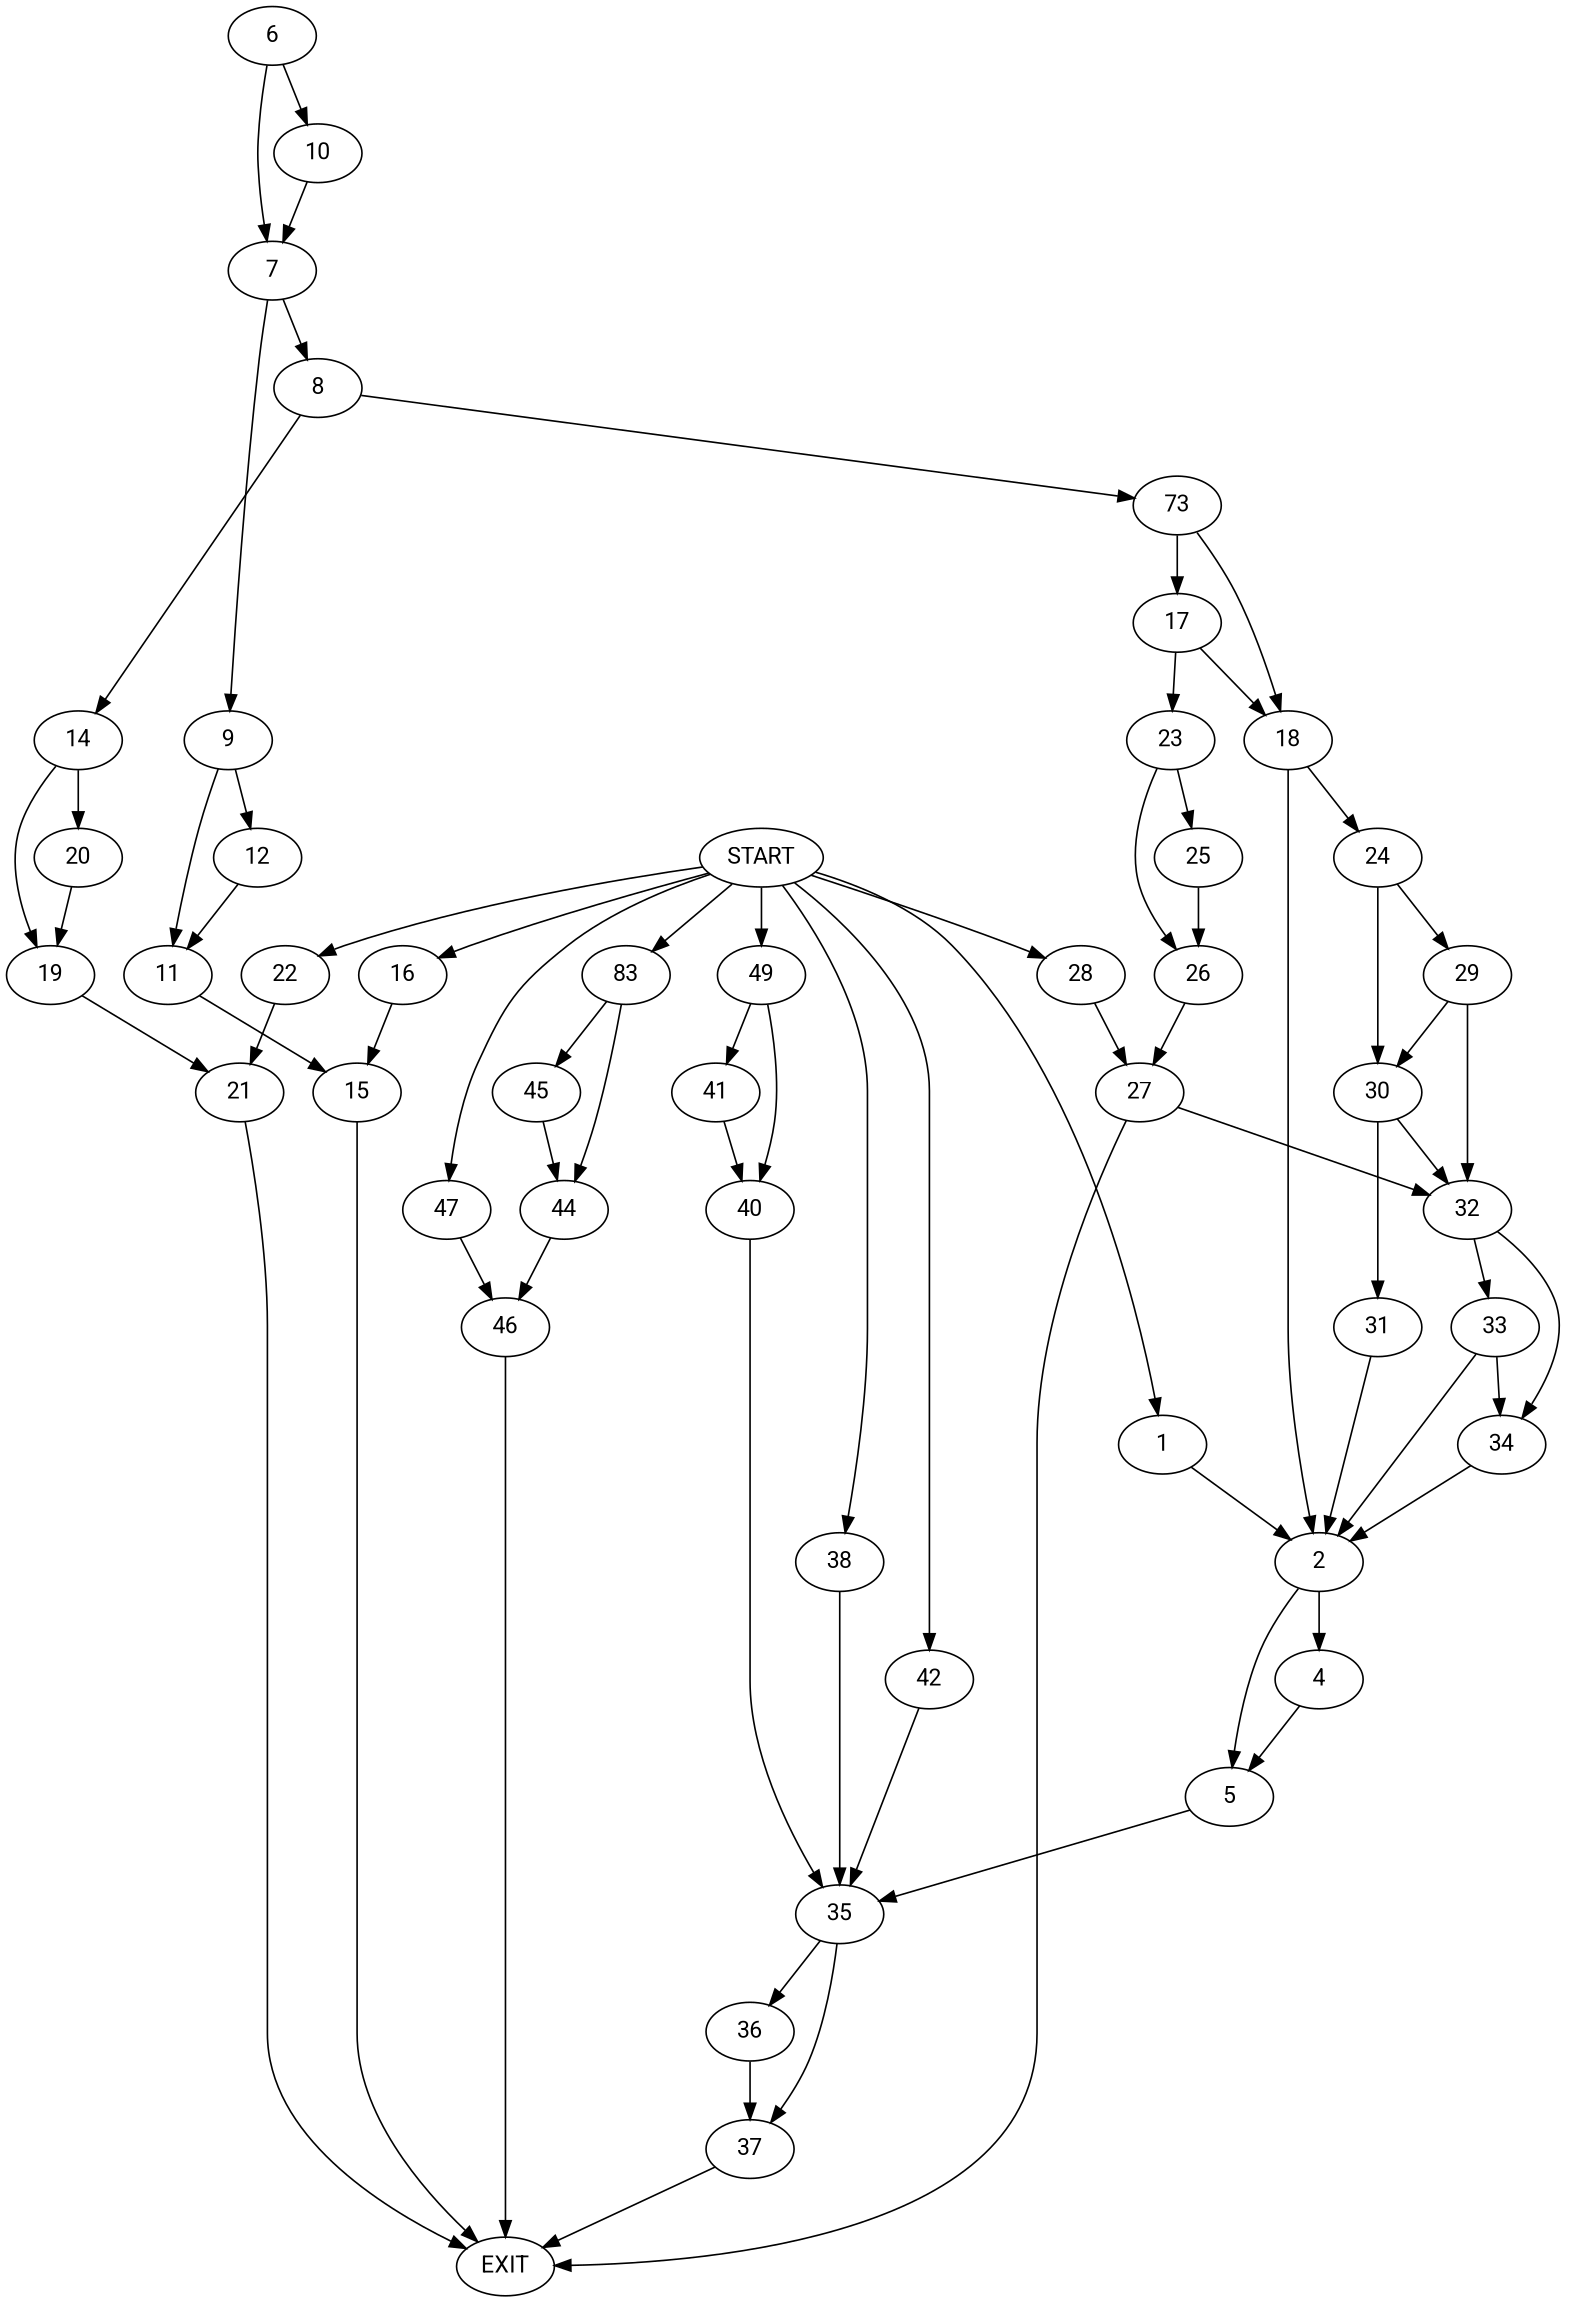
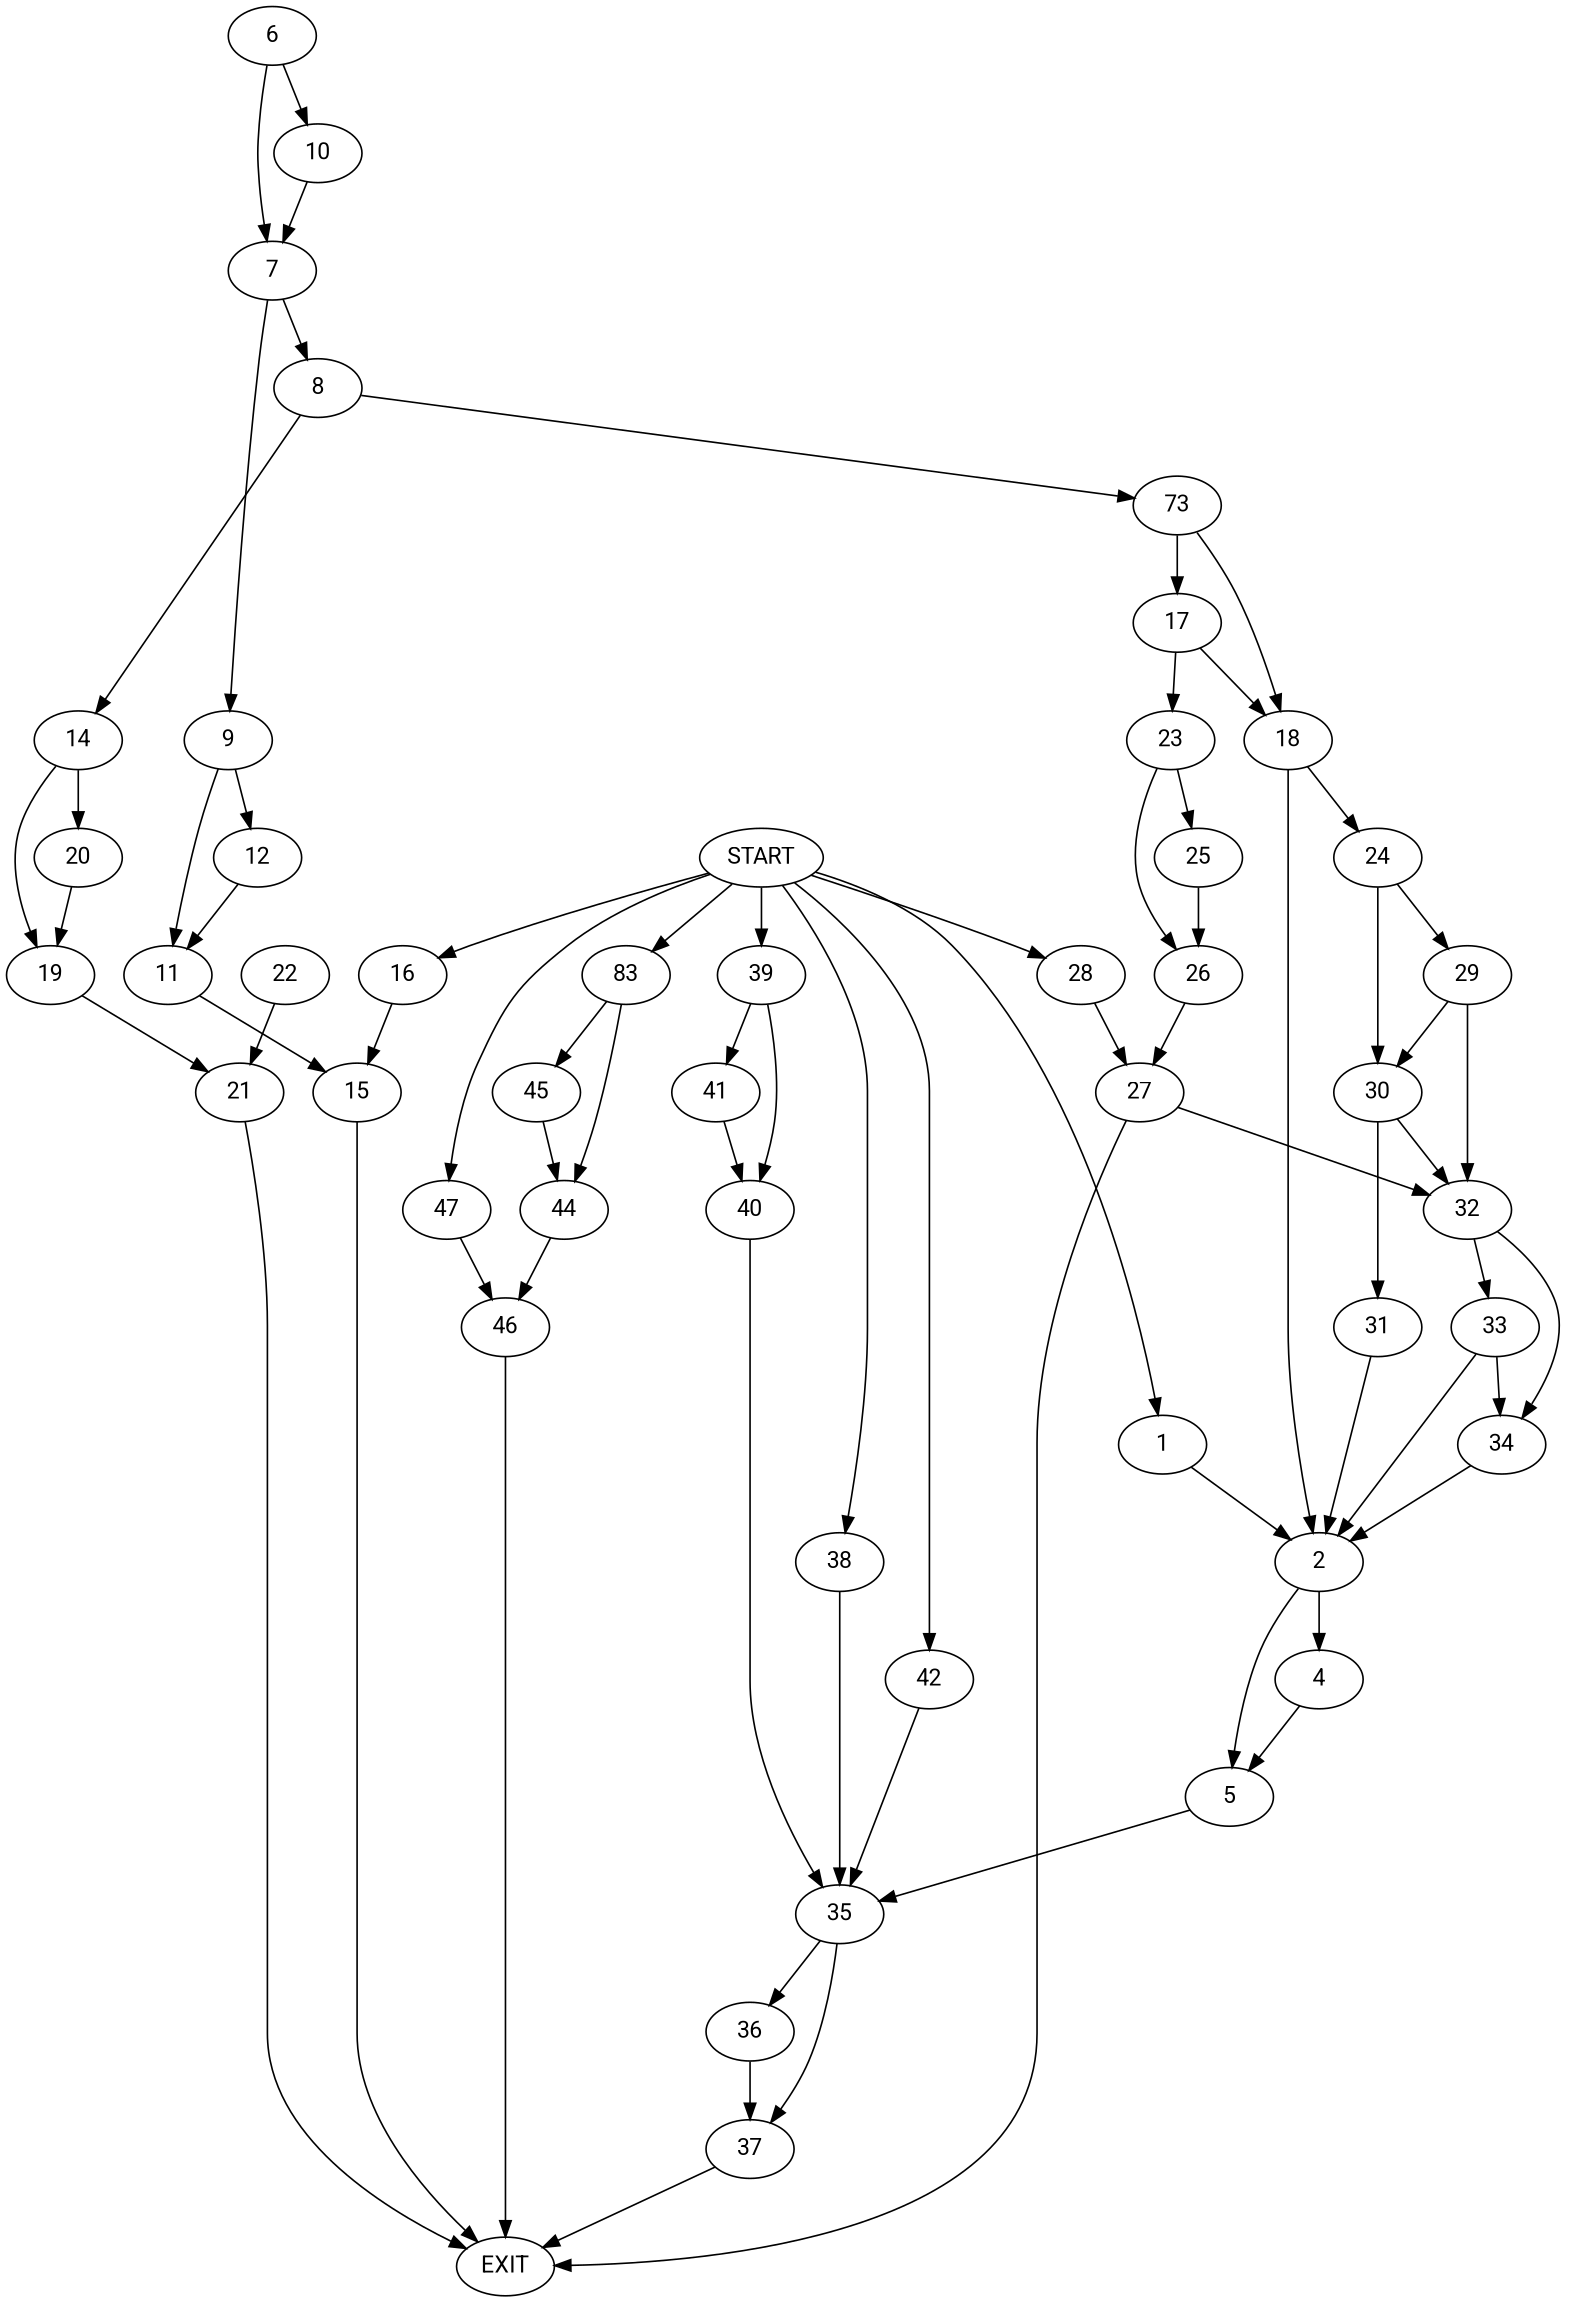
edge "START" -> "22": removed
node "49": label "49" -> "39"
